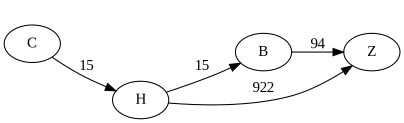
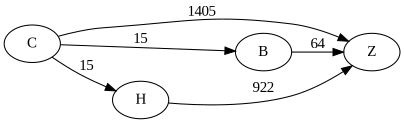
edge "C" -> "Z": added, label "1405"
edge "B" -> "Z": label "94" -> "64"
edge "H" -> "B": now "C" -> "B"
